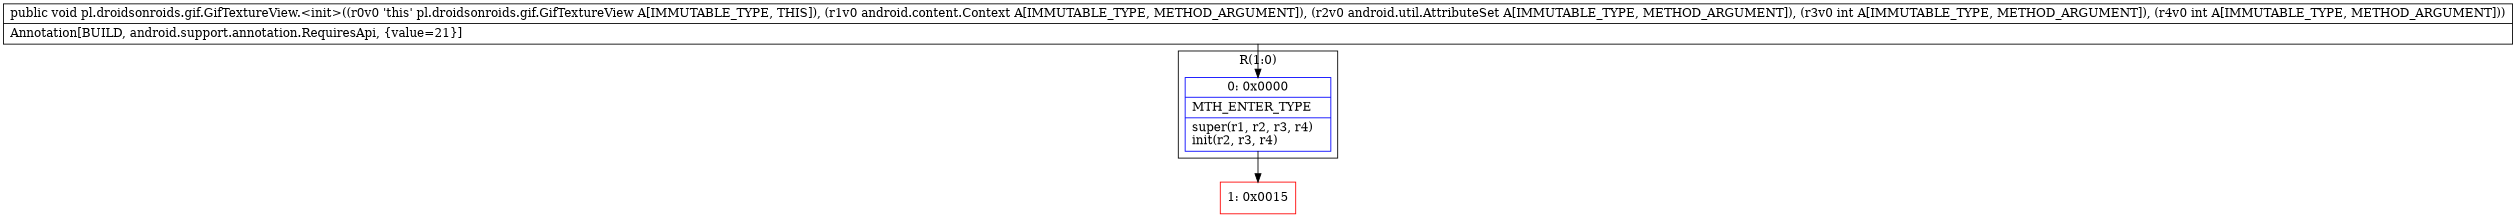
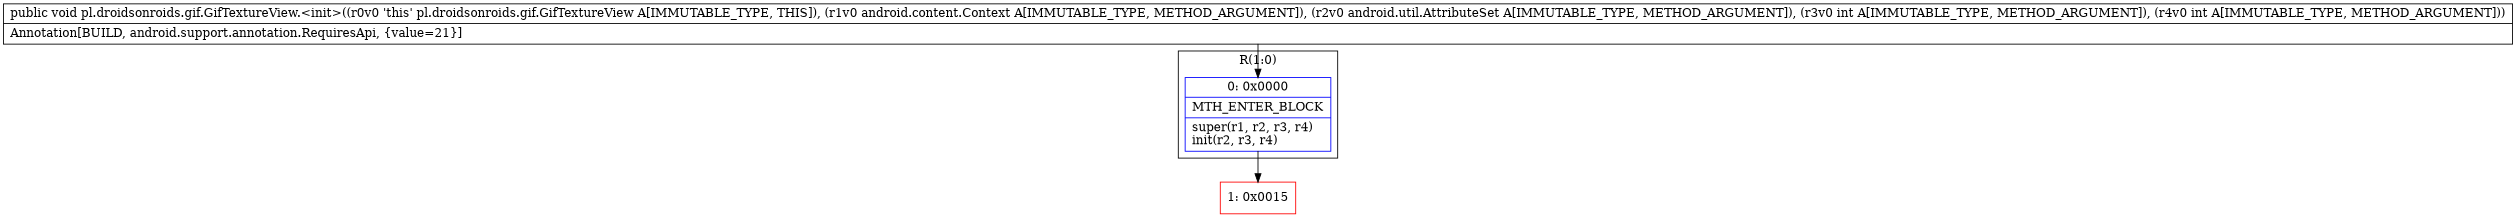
node "0: 0x0000": text "MTH_ENTER_TYPE" -> "MTH_ENTER_BLOCK"
